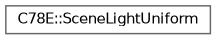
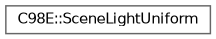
node "C78E::SceneLightUniform": label "C78E::SceneLightUniform" -> "C98E::SceneLightUniform"
